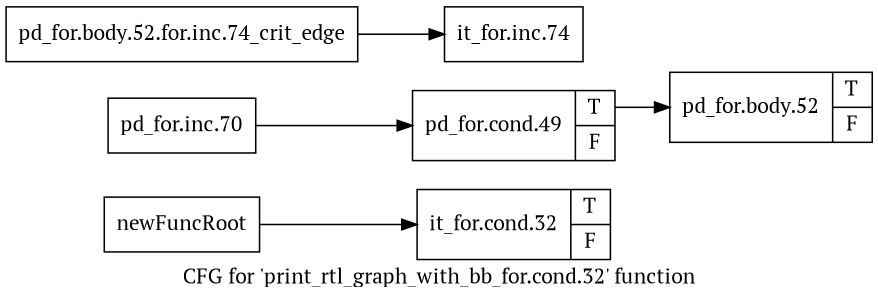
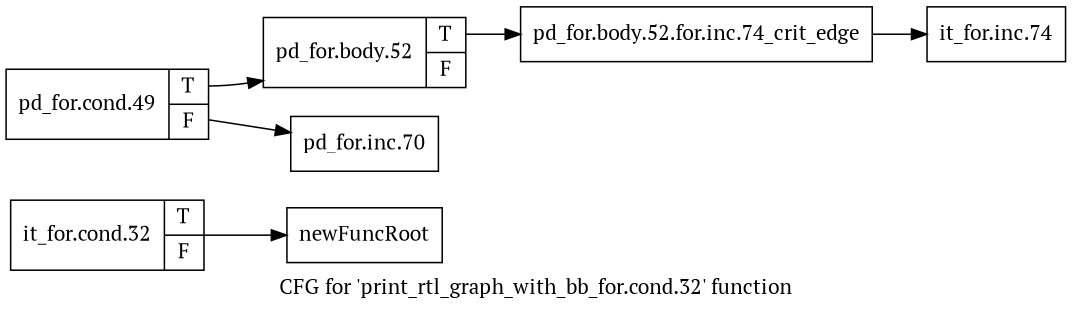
edge "pd_for.body.52" -> "pd_for.body.52.for.inc.74_crit_edge": added
edge "pd_for.inc.70" -> "pd_for.cond.49": reversed
edge "newFuncRoot" -> "it_for.cond.32": reversed
